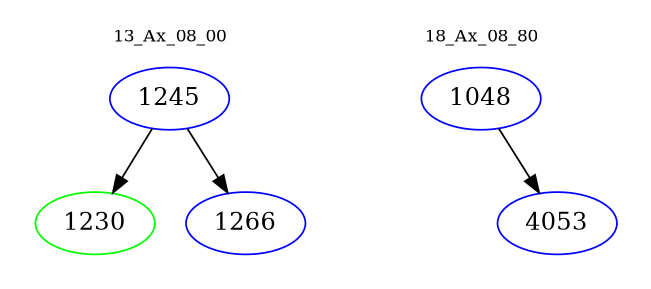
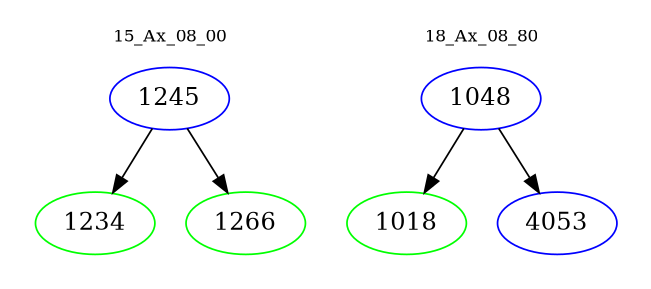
cluster "13_Ax_08_00": label "13_Ax_08_00" -> "15_Ax_08_00"
node "1230": label "1230" -> "1234"
node "1266": color blue -> green
node "1018": added
